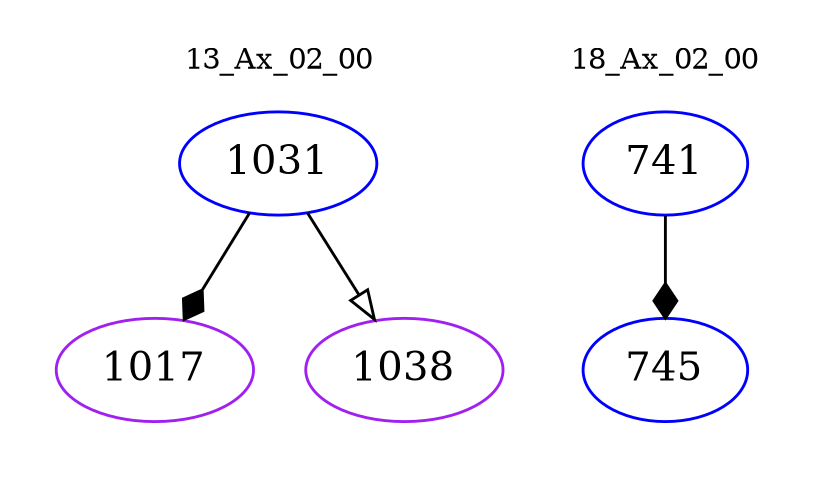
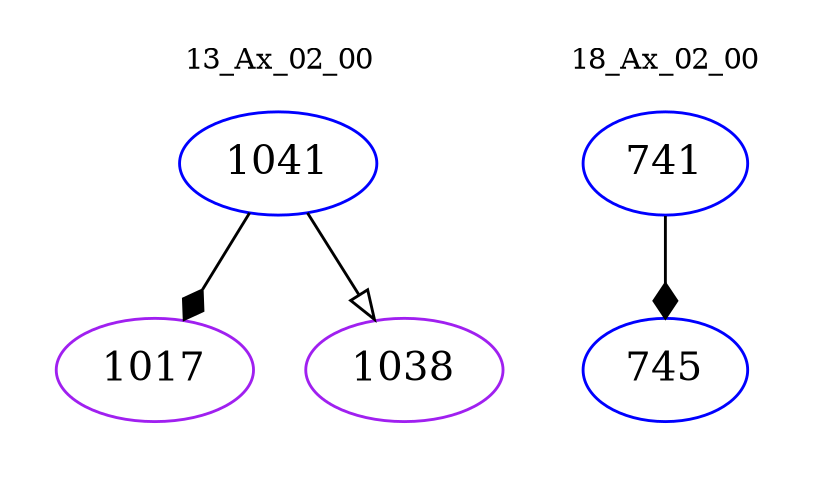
node "1031": label "1031" -> "1041"
